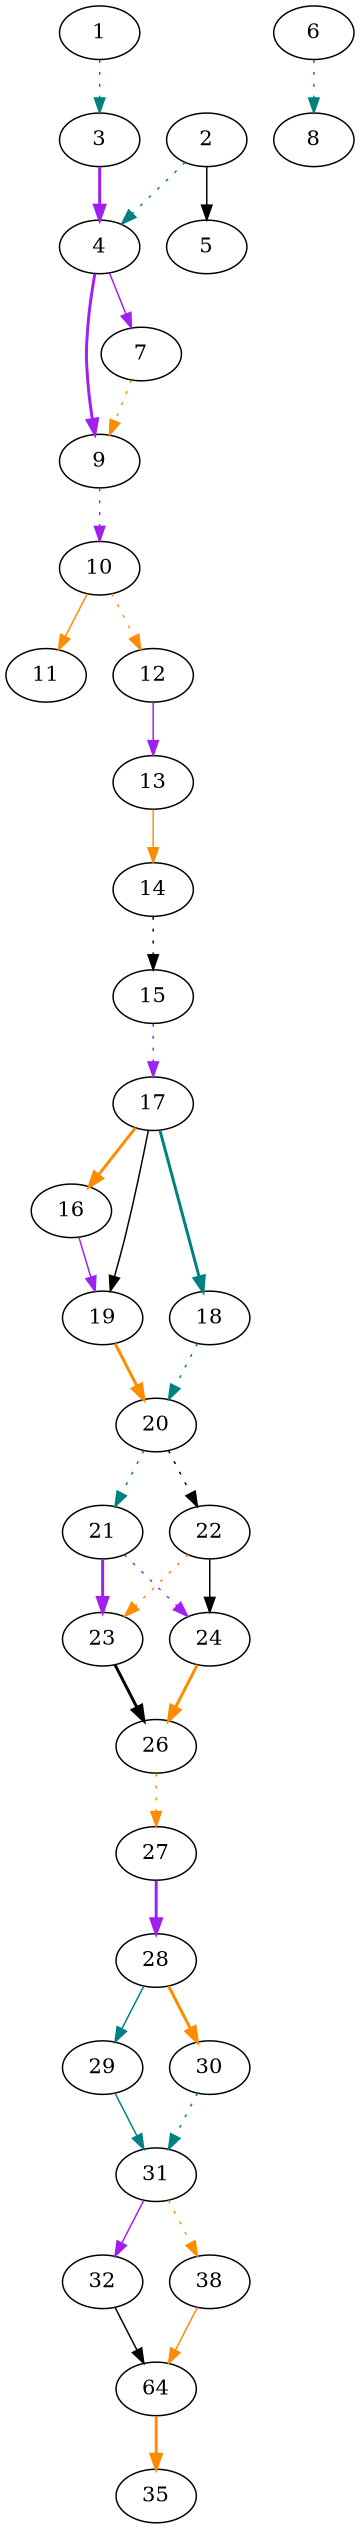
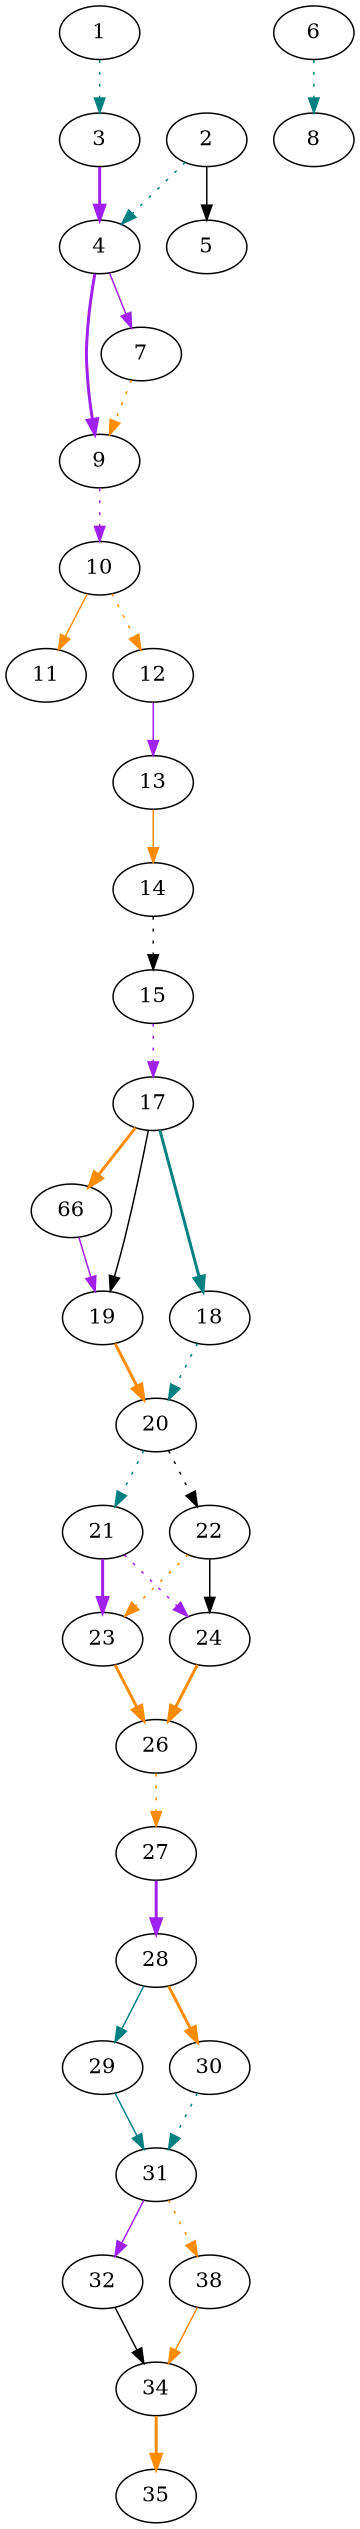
node "16": label "16" -> "66"
edge "23" -> "26": color black -> darkorange
node "64": label "64" -> "34"
